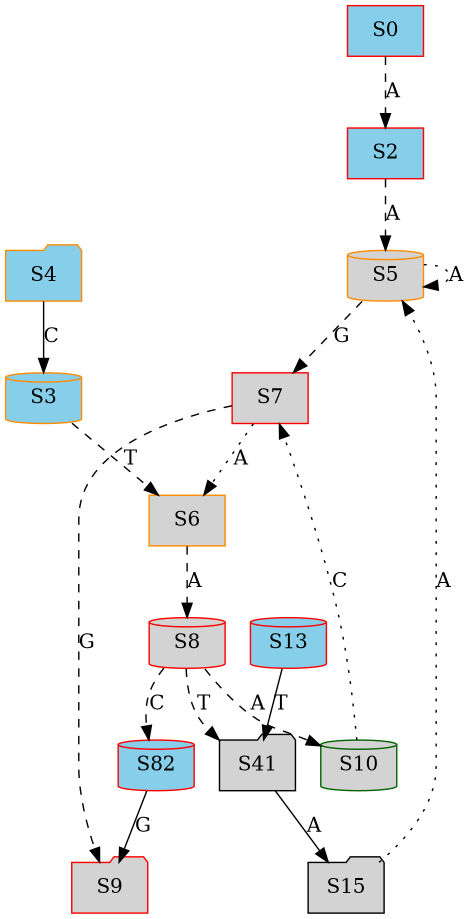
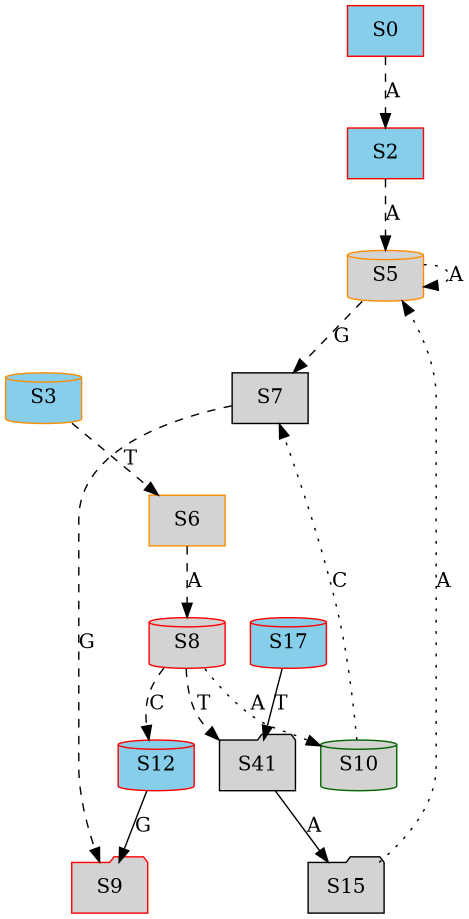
node "S4": removed
node "S7": color red -> black
edge "S7" -> "S6": removed, label "A"
node "S13": label "S13" -> "S17"
edge "S8" -> "S10": style dashed -> dotted
node "S82": label "S82" -> "S12"
